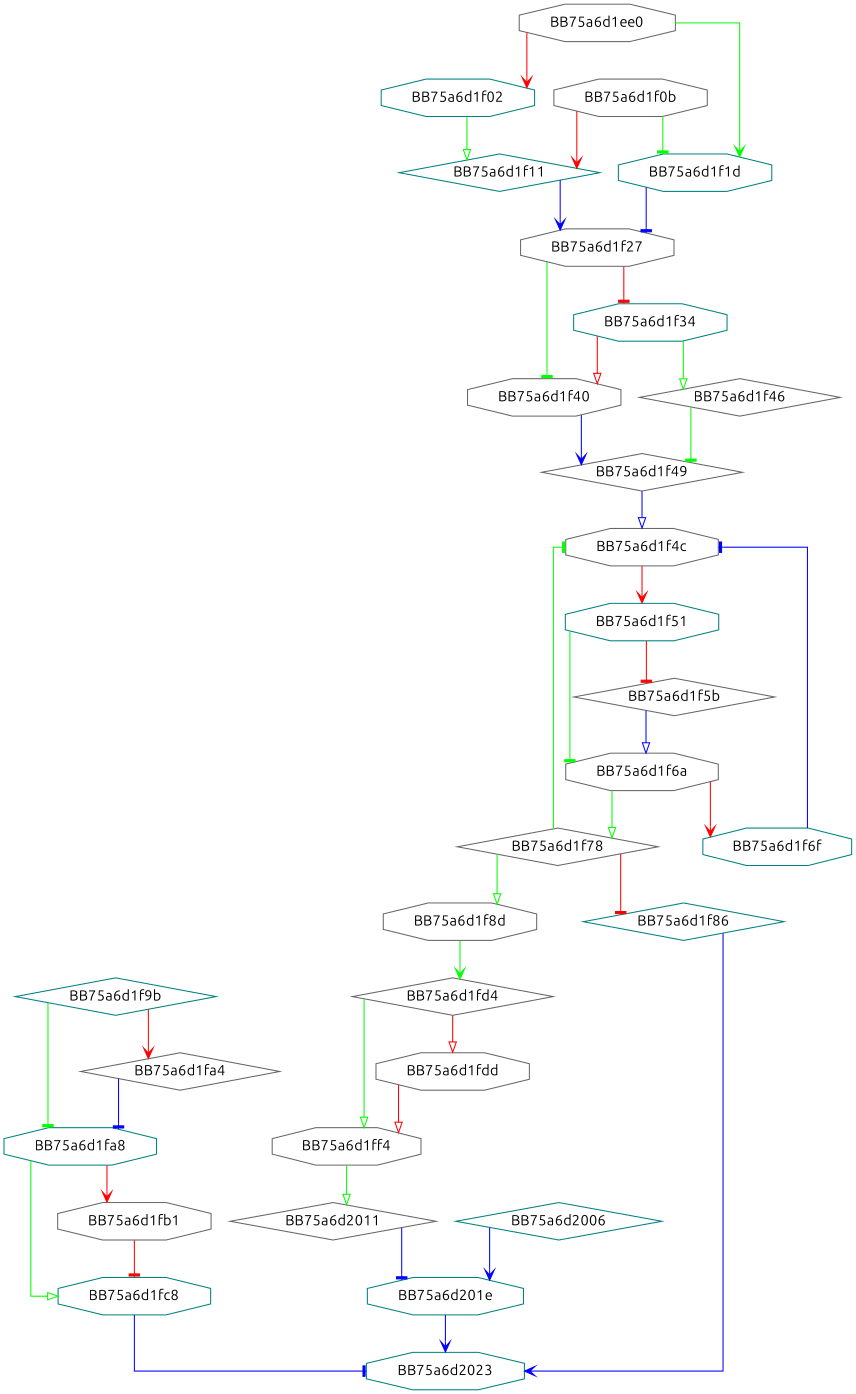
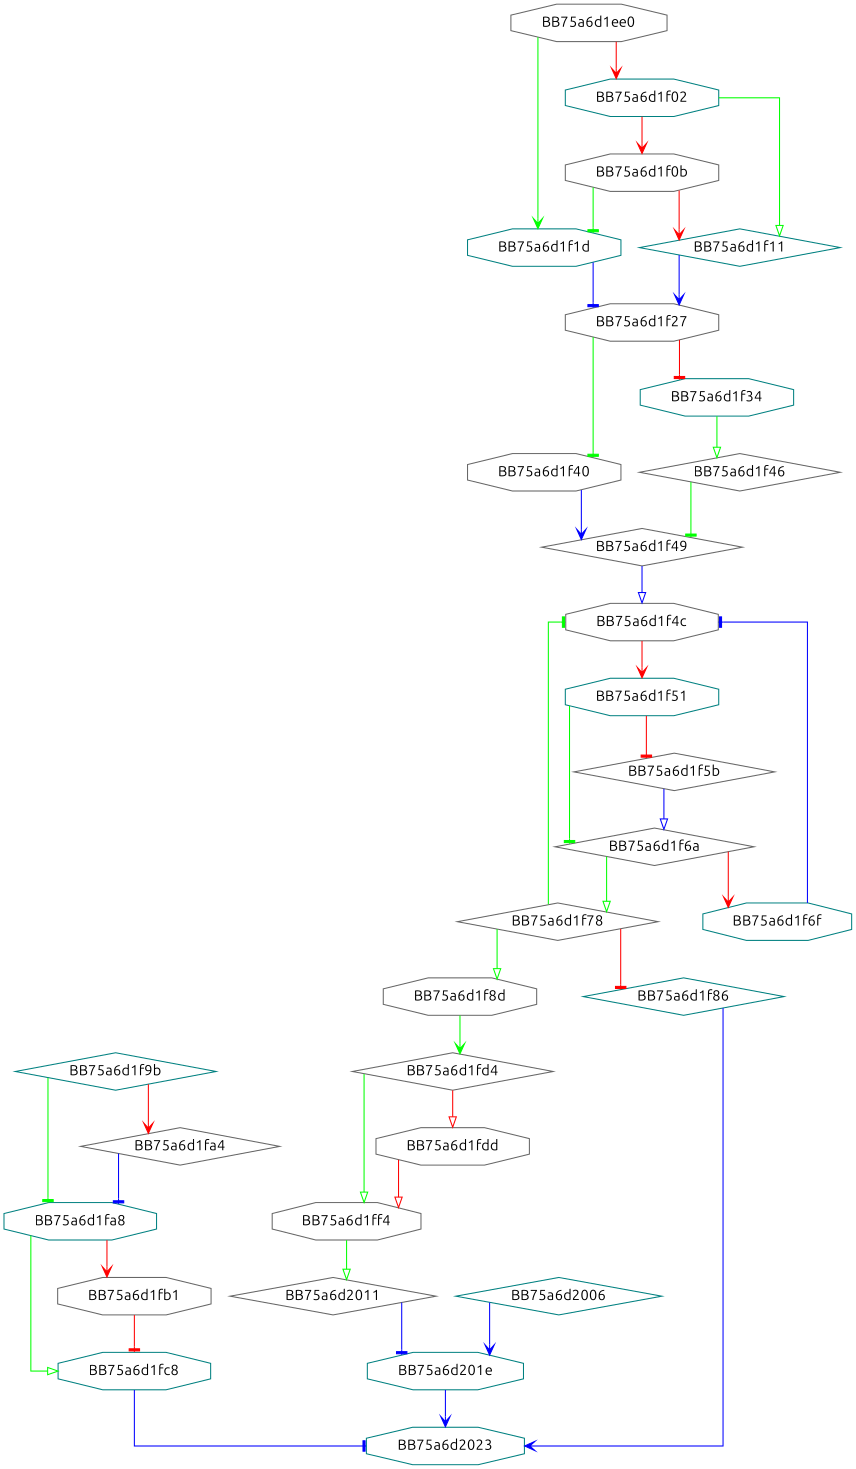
edge "BB75a6d1f02" -> "BB75a6d1f0b": added
edge "BB75a6d1f34" -> "BB75a6d1f40": removed
node "BB75a6d1f6a": shape octagon -> diamond
